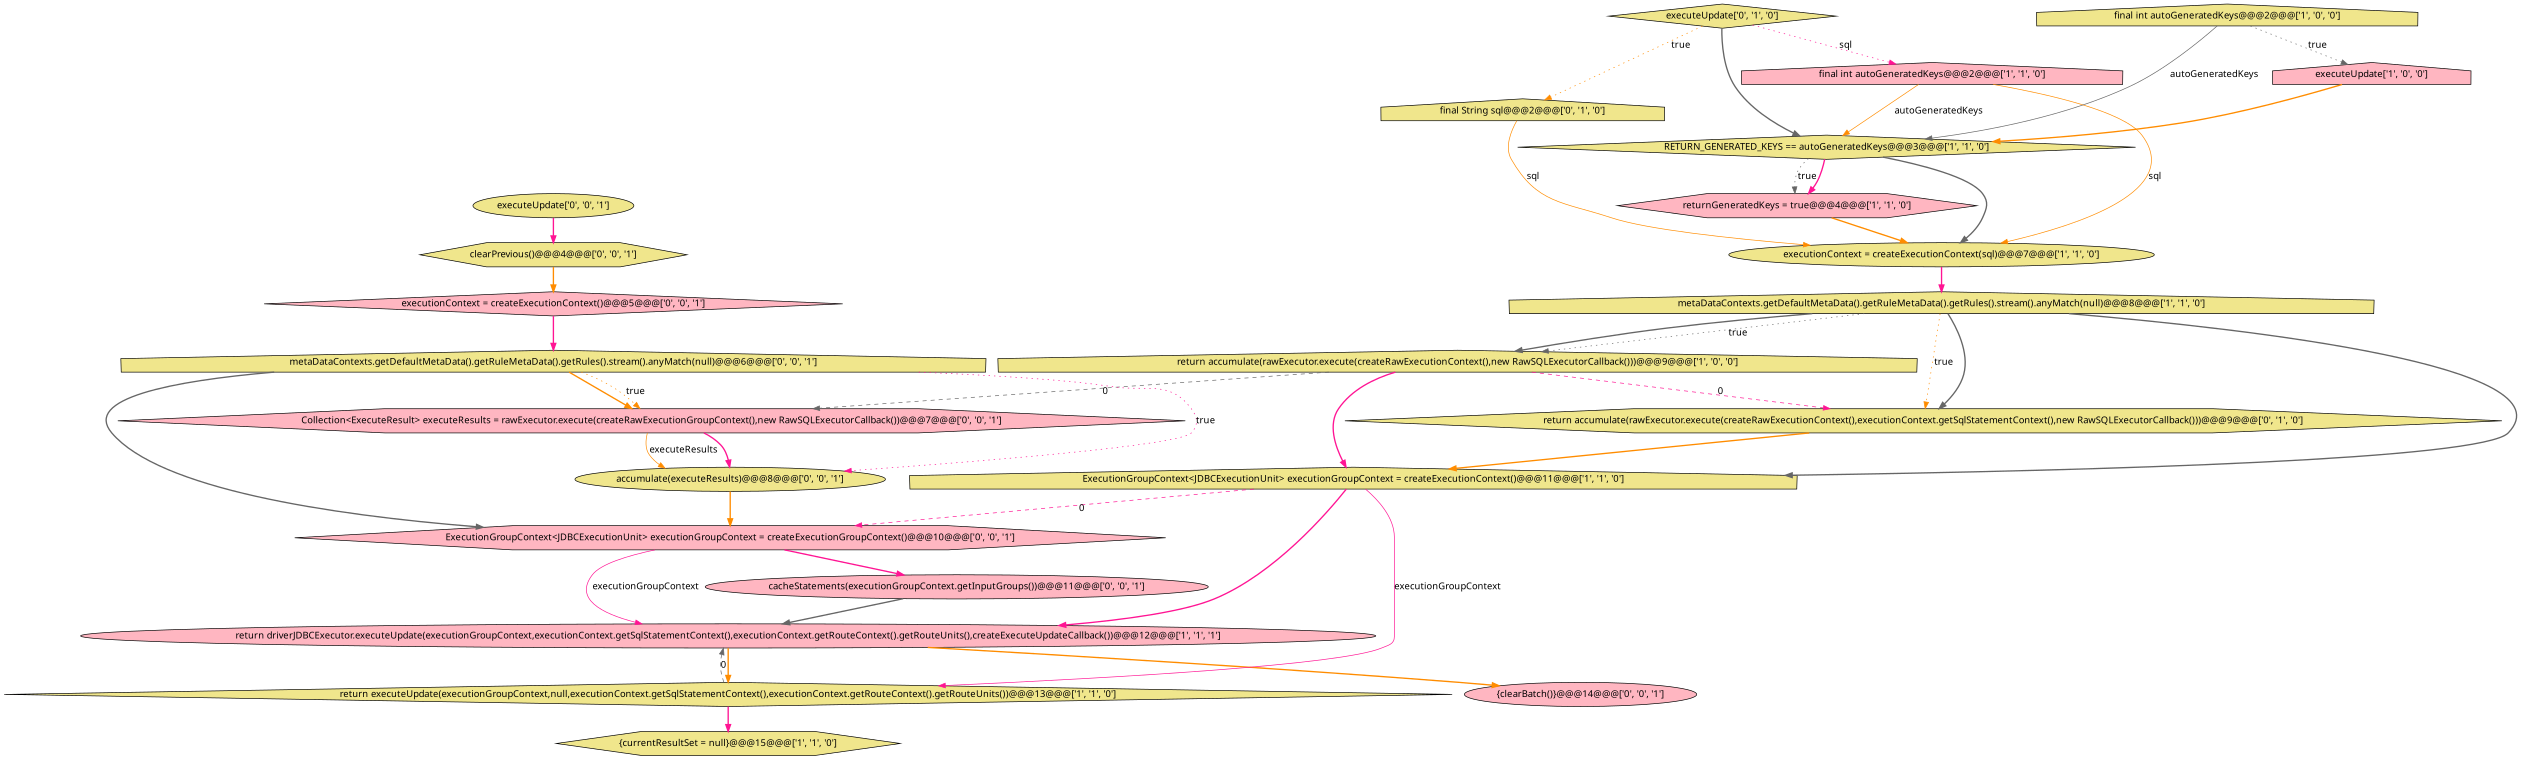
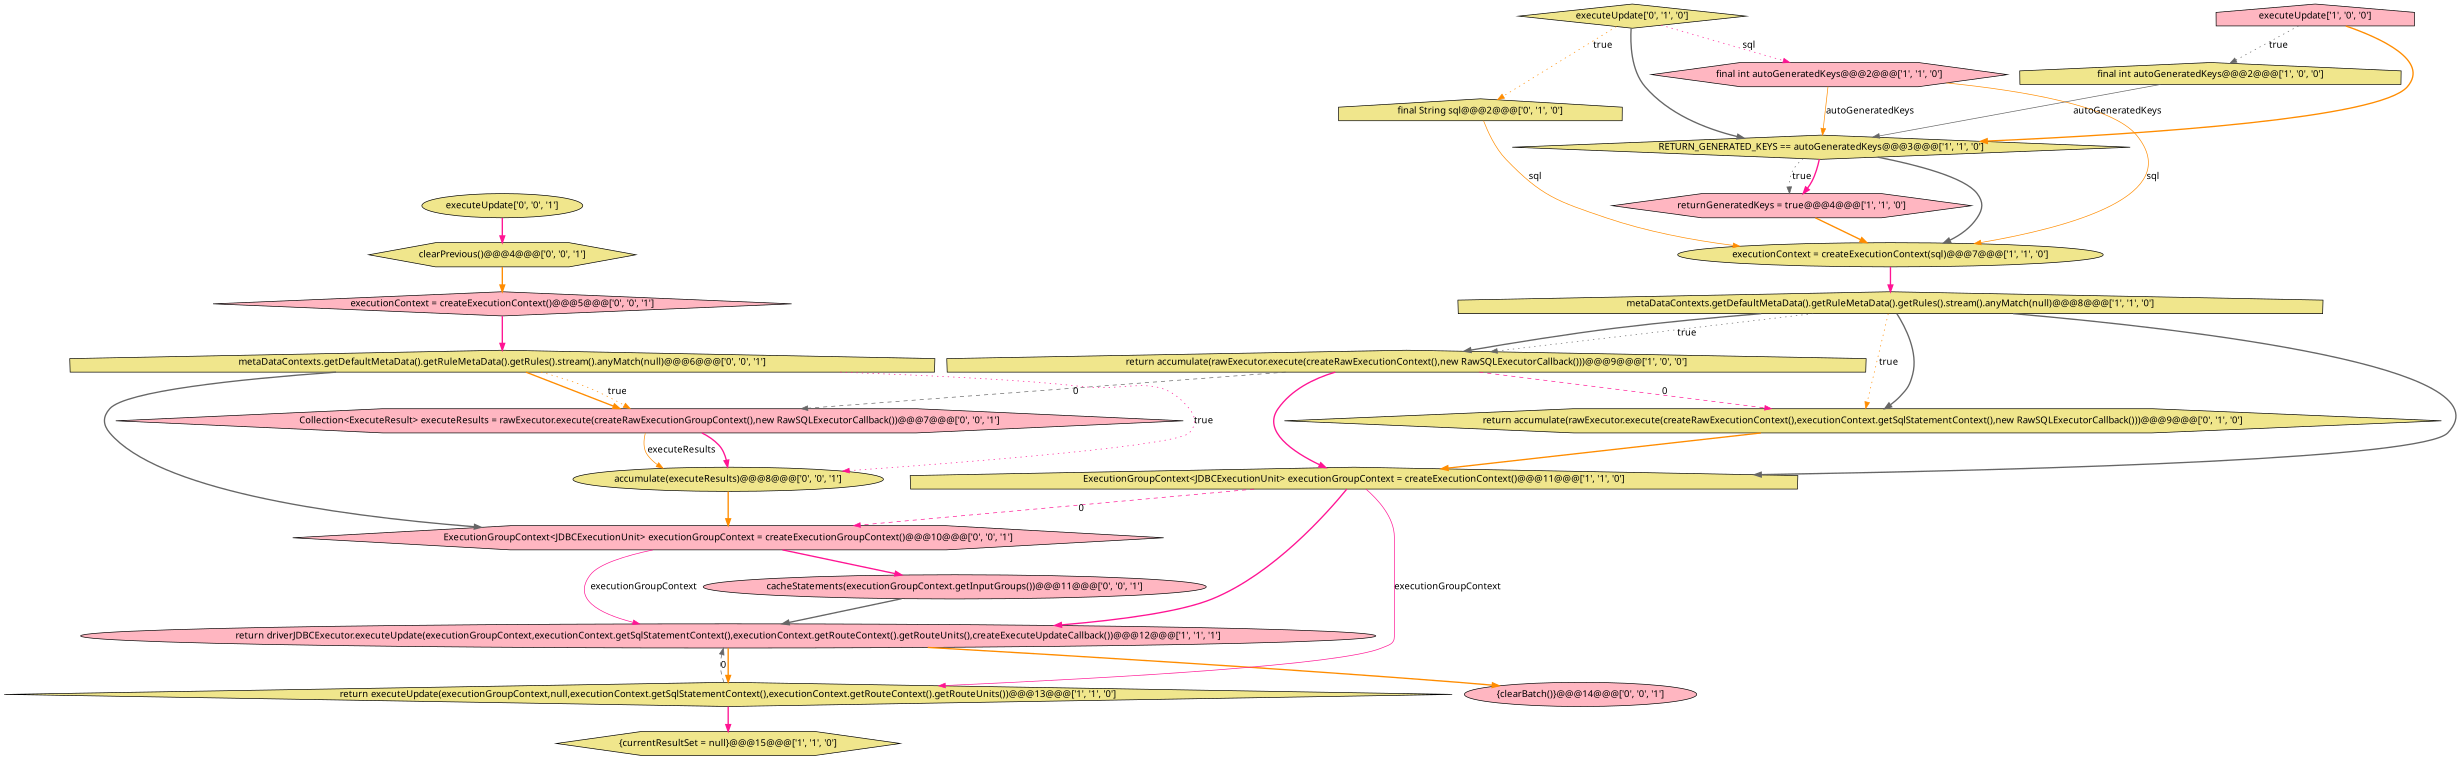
edge "final int autoGeneratedKeys@@@2@@@['1', '0', '0']" -> "executeUpdate['1', '0', '0']": reversed
node "final int autoGeneratedKeys@@@2@@@['1', '1', '0']": shape house -> hexagon
